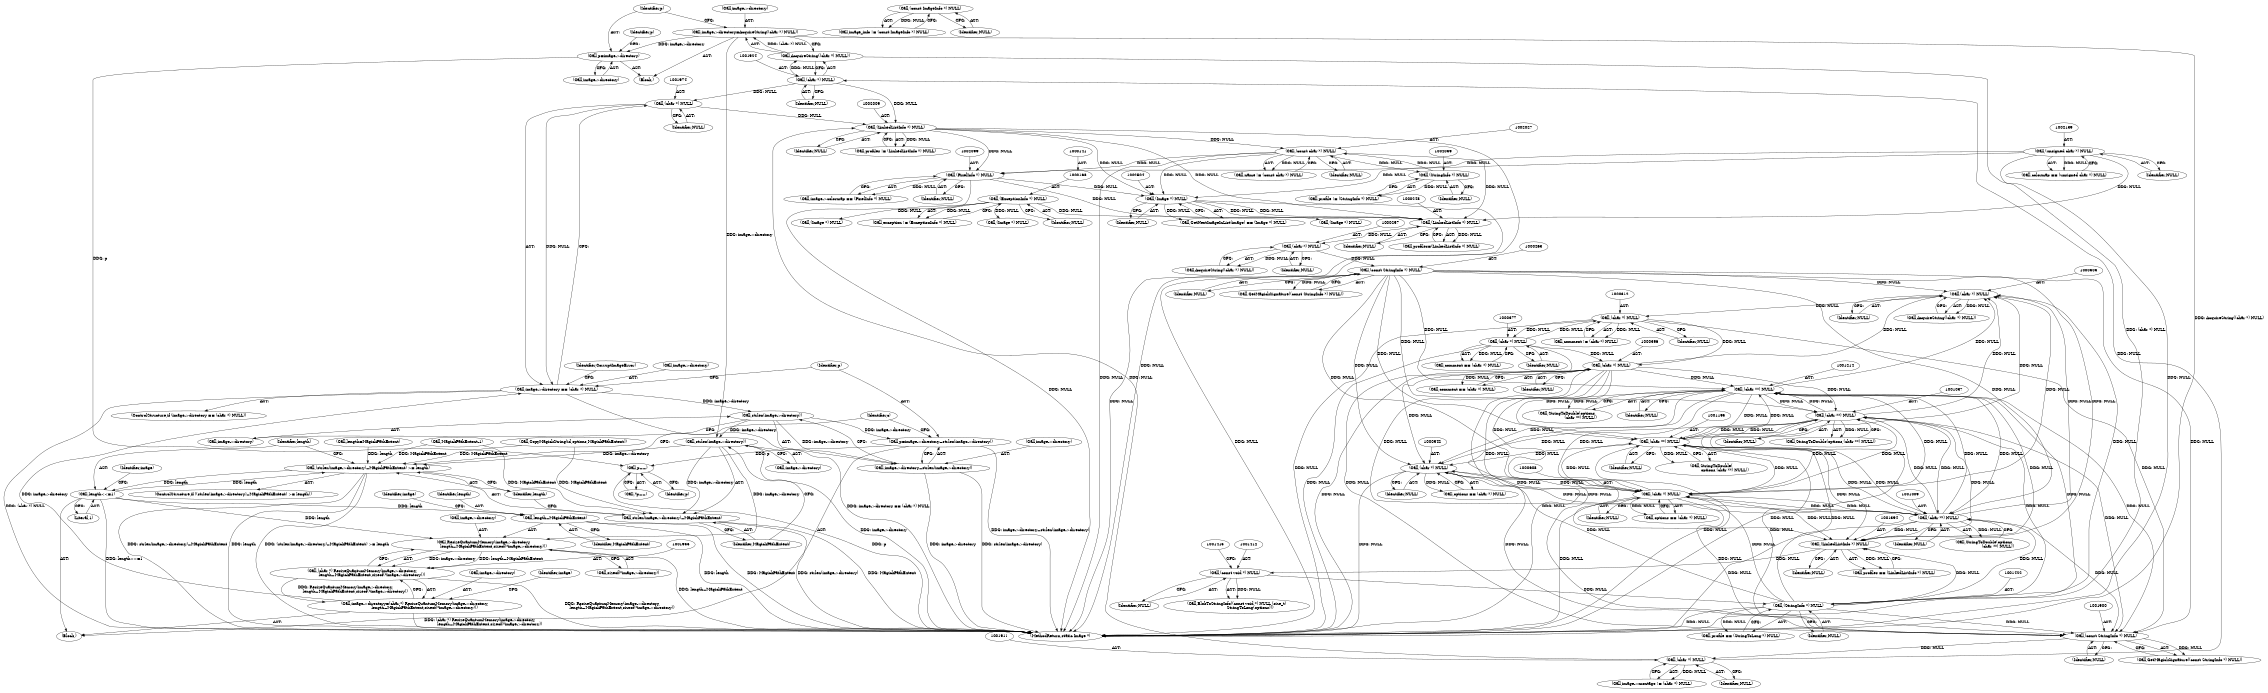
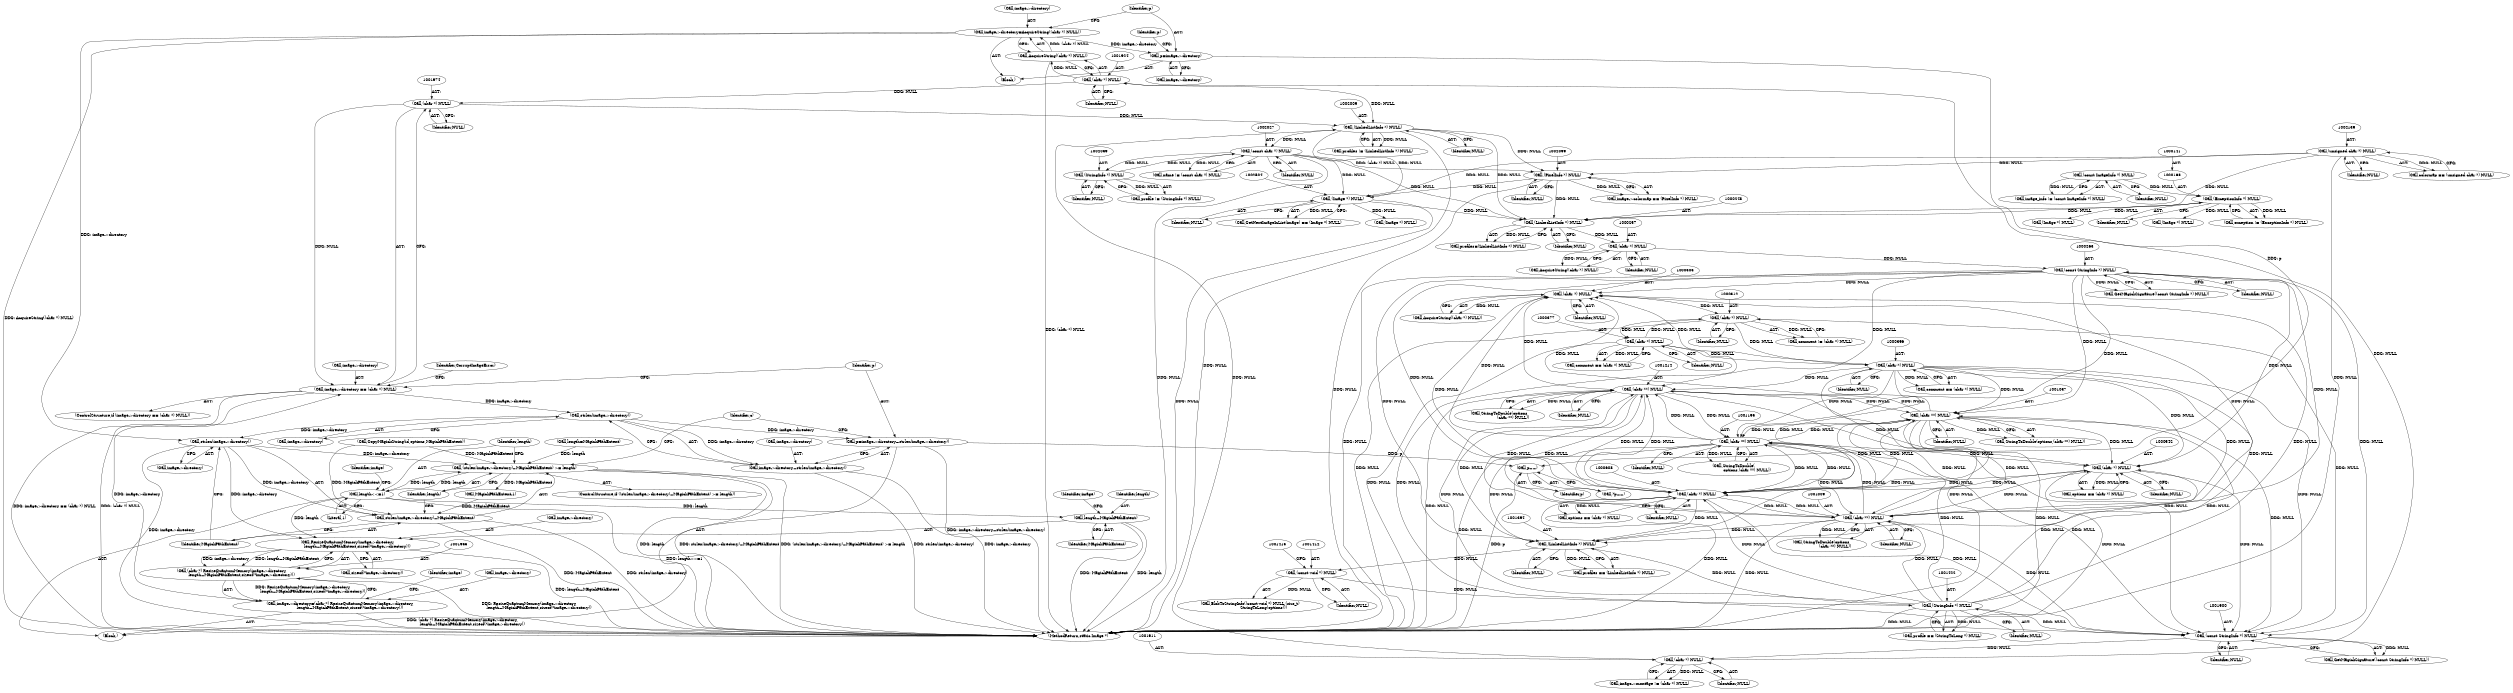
edge "(Call,(const char *) NULL)" -> "(Call,(PixelInfo *) NULL)": label "DDG: NULL" -> "DDG: (char *) NULL"
edge "(Call,(const ImageInfo *) NULL)" -> "(Call,(ExceptionInfo *) NULL)": added, label "DDG: NULL"
edge "(Call,MagickPathExtent-1)" -> "(Call,(strlen(image->directory)+MagickPathExtent) >= length)": reversed
